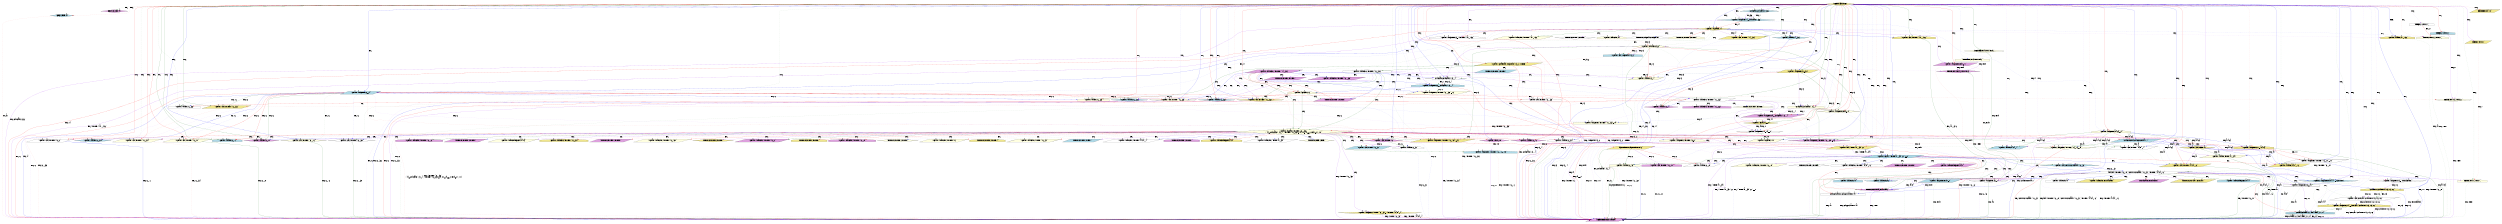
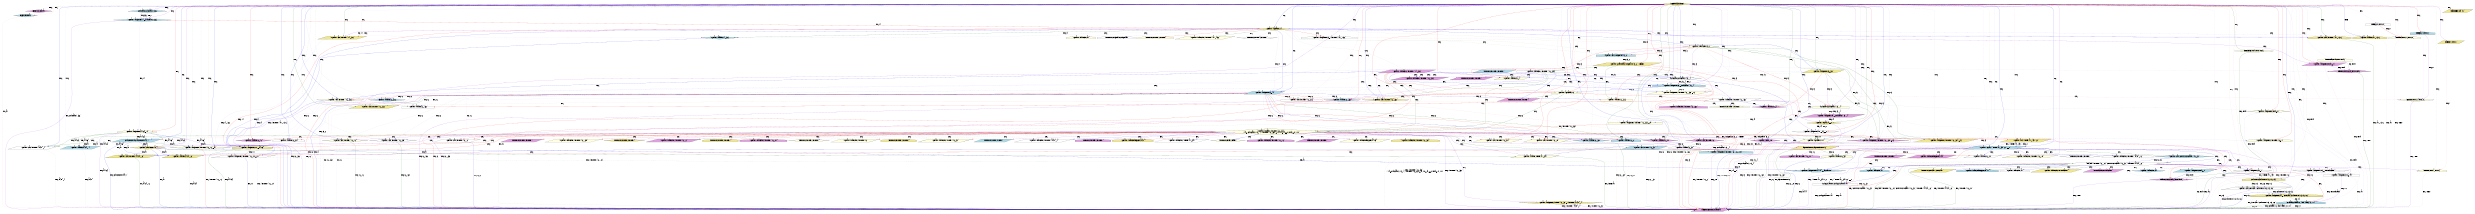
edge "(METHOD,tftp_connect)" -> "(<operator>.cast,(_DWORD *)(a1[20] + 16))": removed, label "DDG:"
edge "(tftp_set_timeouts,tftp_set_timeouts(v6))" -> "(<operator>.equals,(*((_BYTE *)a1 + 591) & 2) == 0)": now "(tftp_set_timeouts,tftp_set_timeouts(v6))" -> "(<operator>.cast,(const struct sockaddr *)(v6 + 52))"
